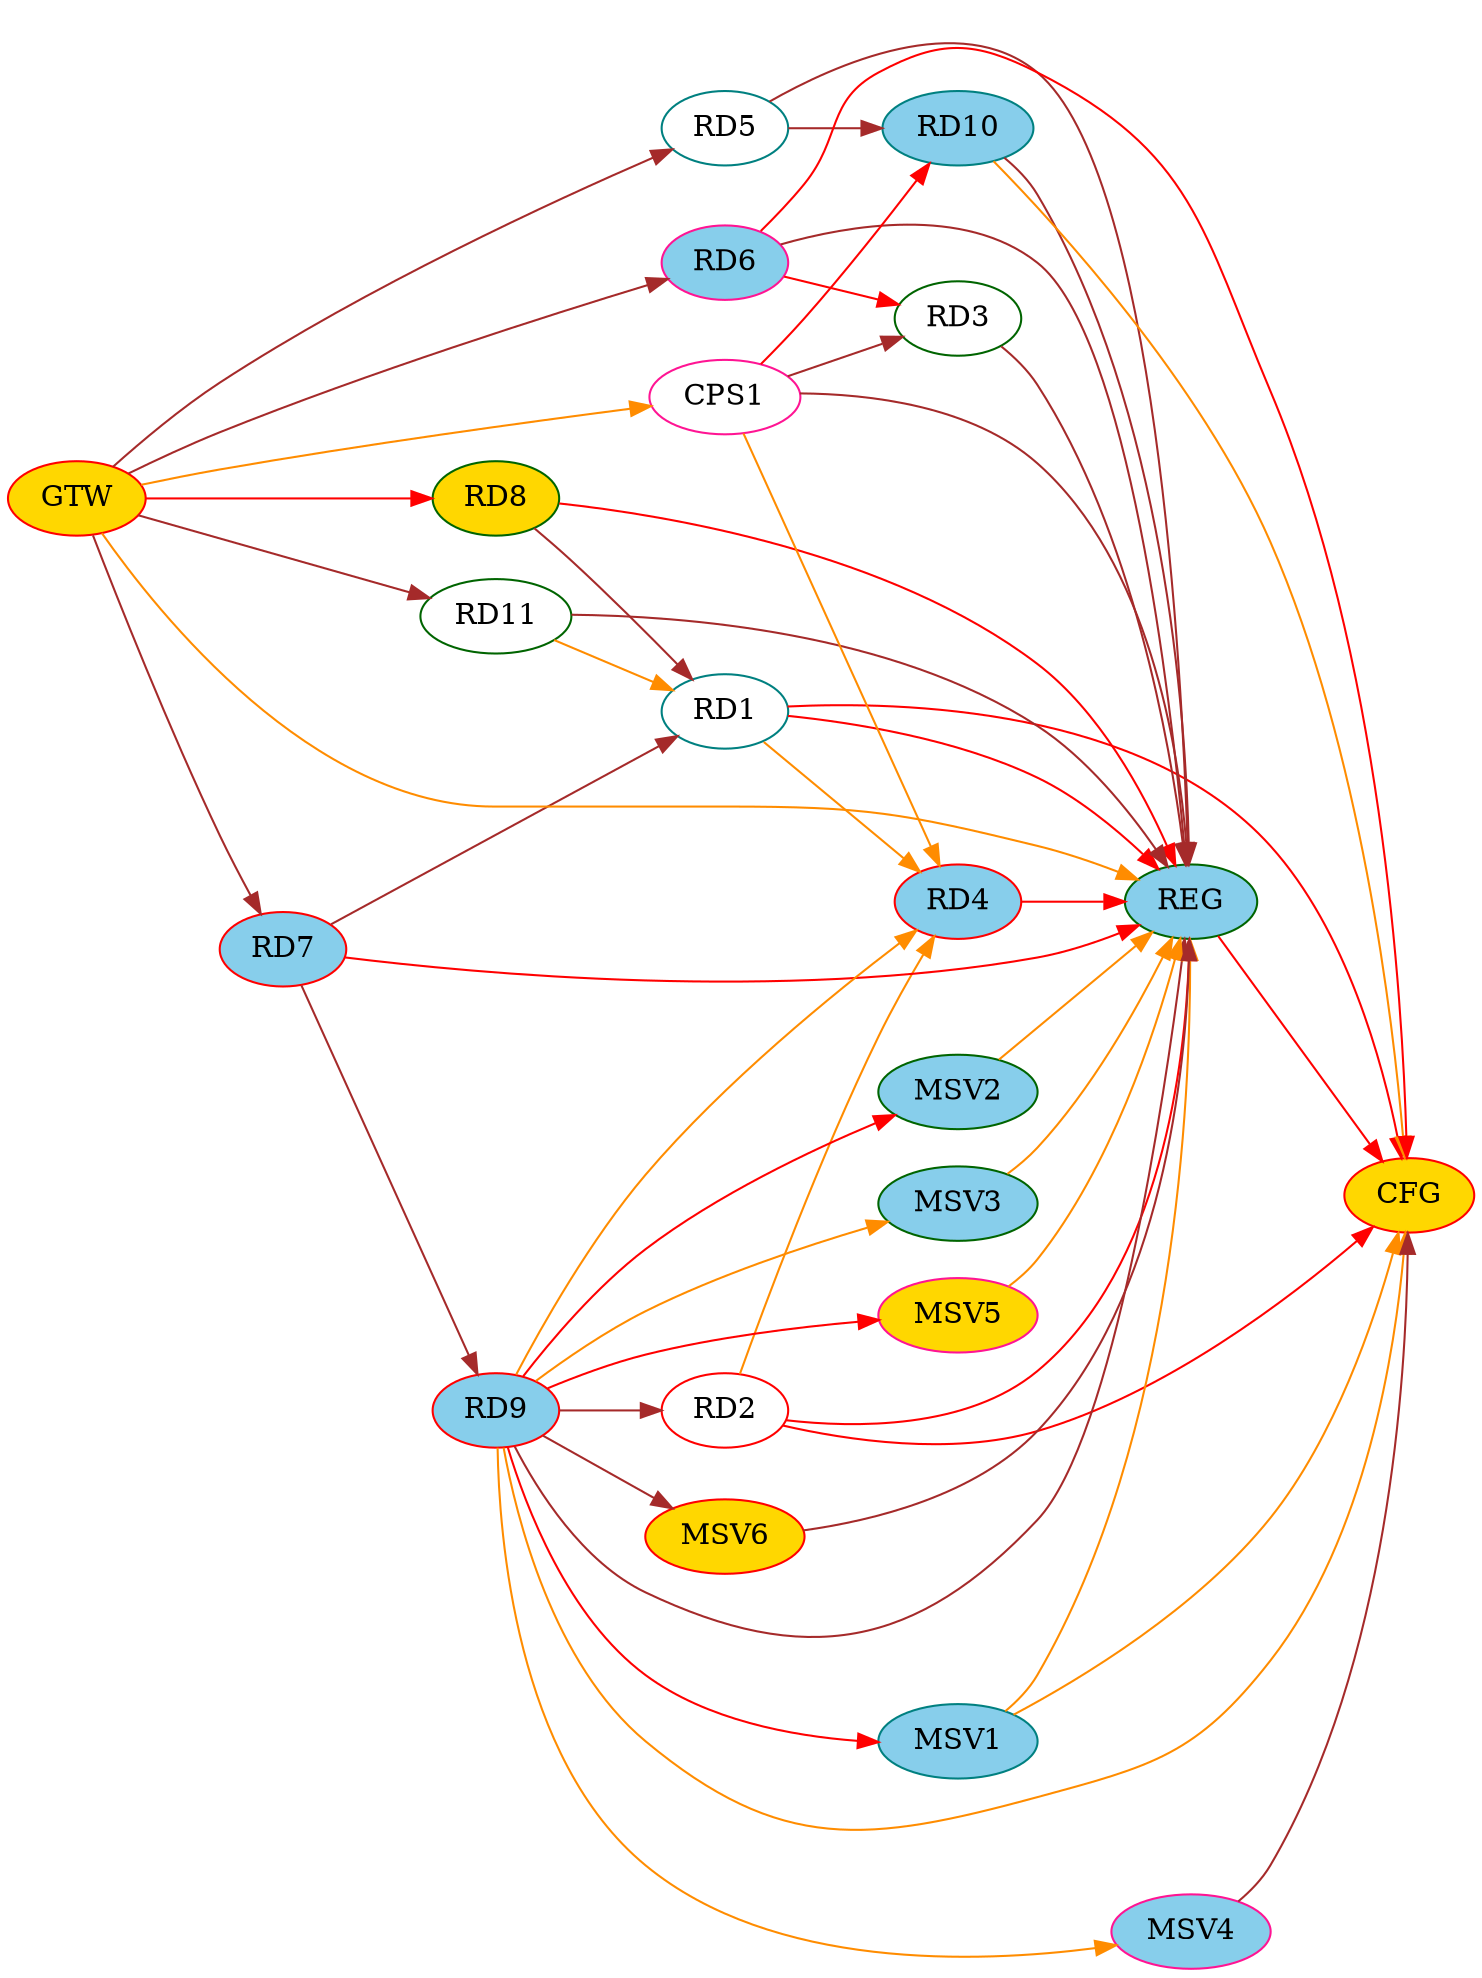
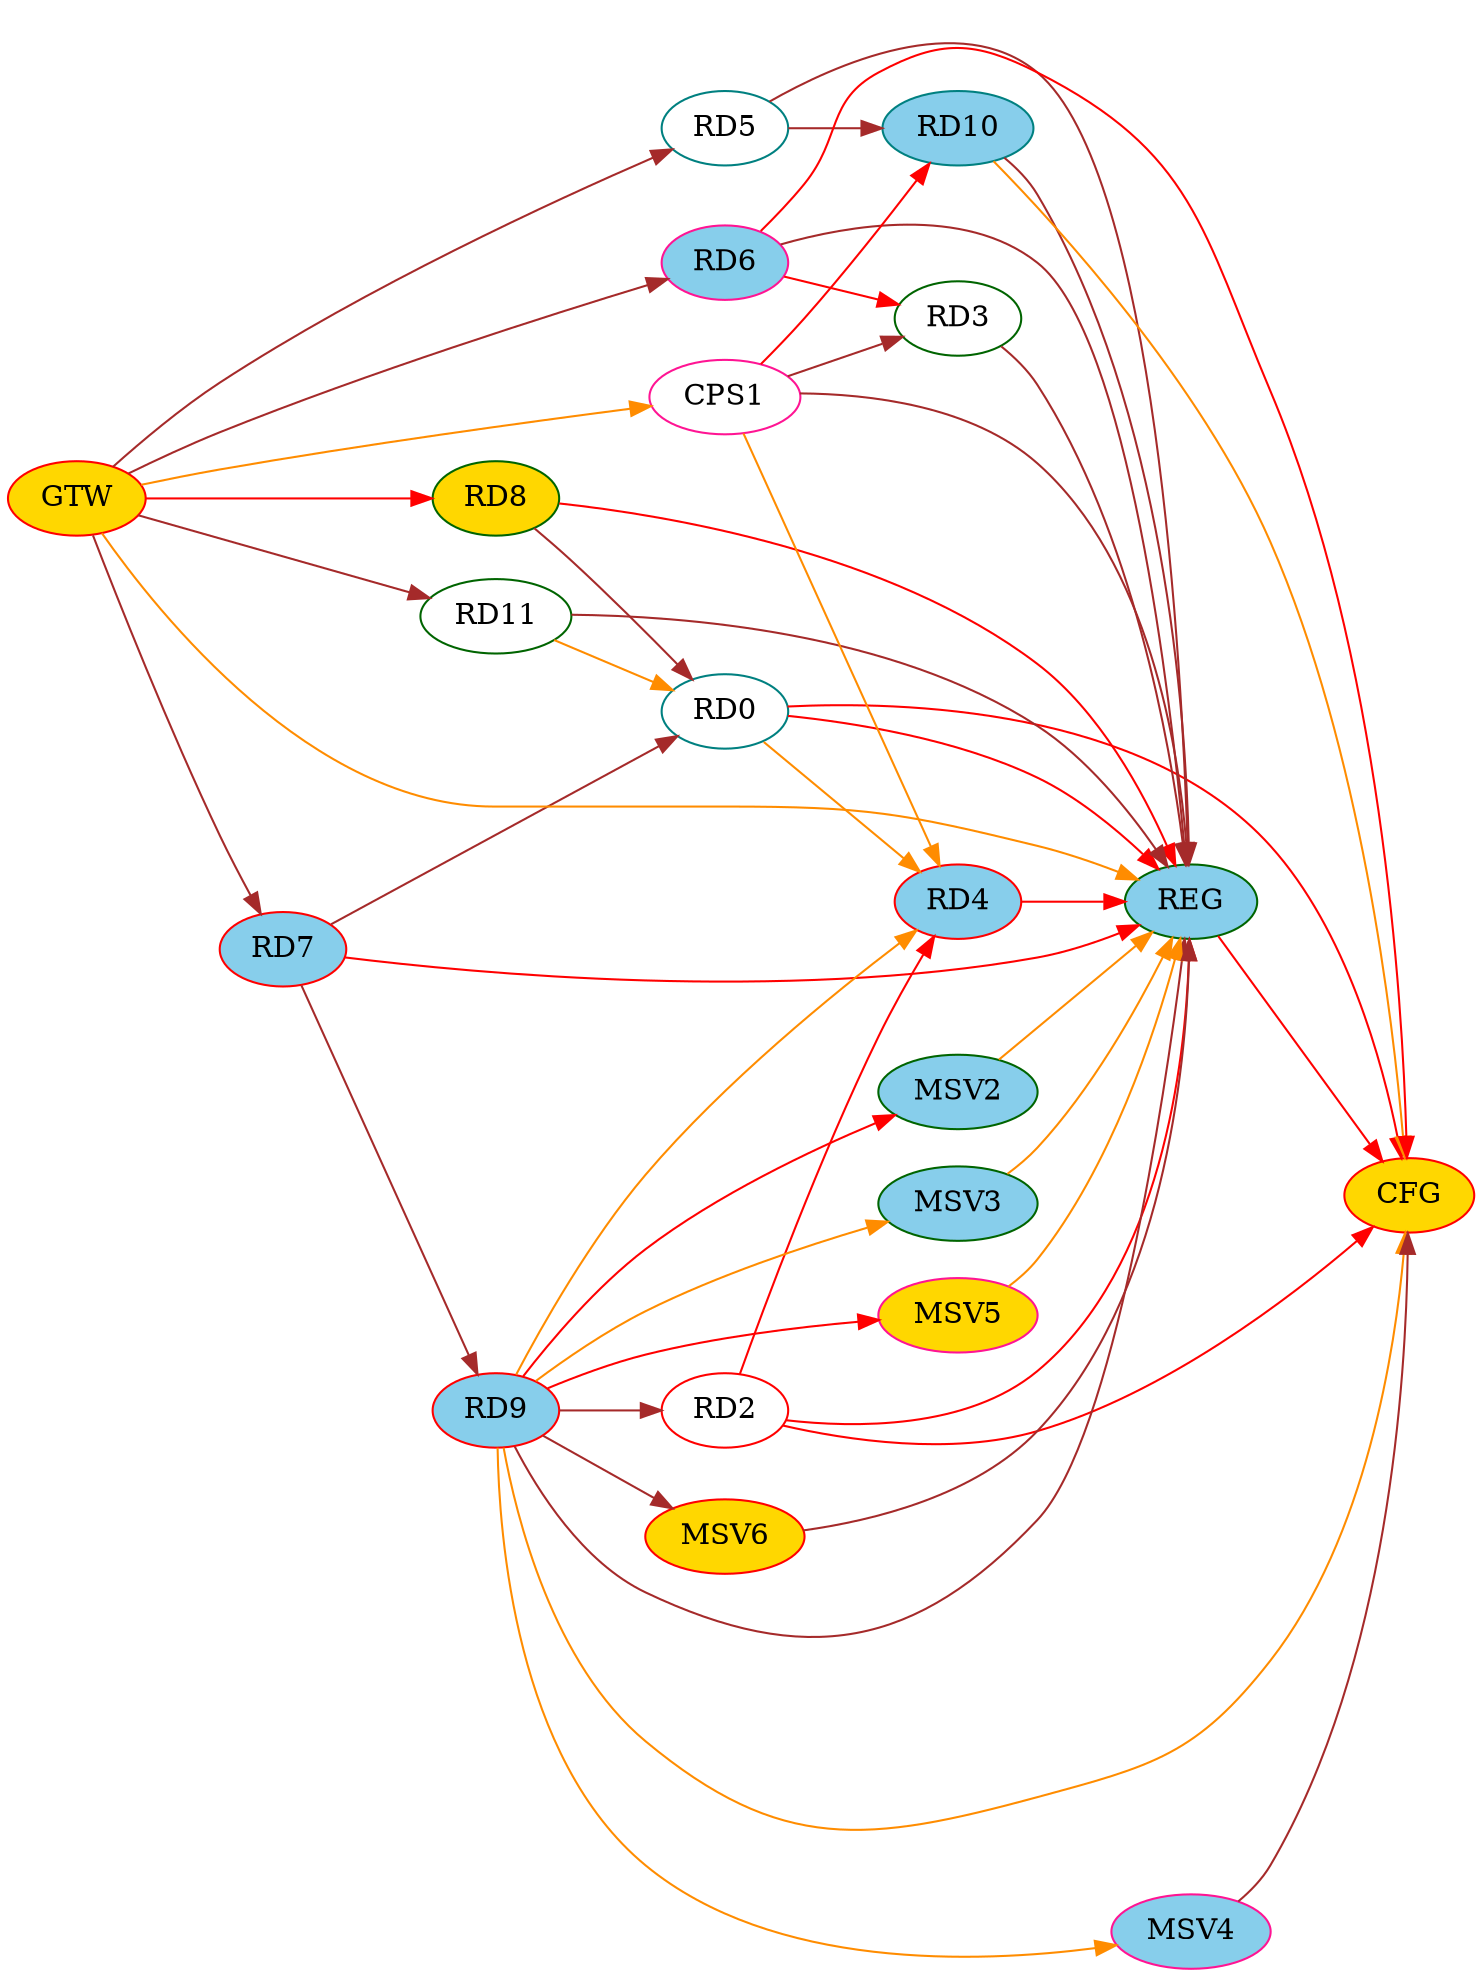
node "RD1": label "RD1" -> "RD0"
edge "RD2" -> "RD4": color darkorange -> red
node "MSV1": removed
